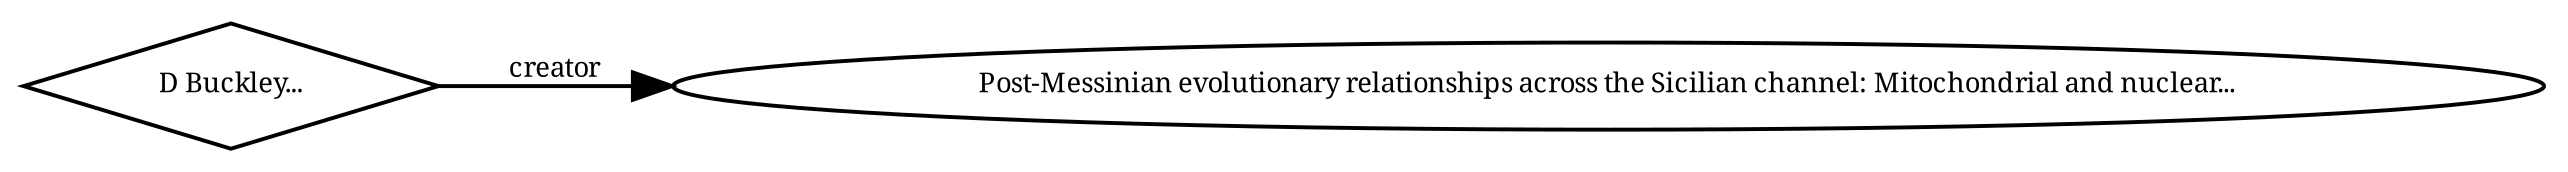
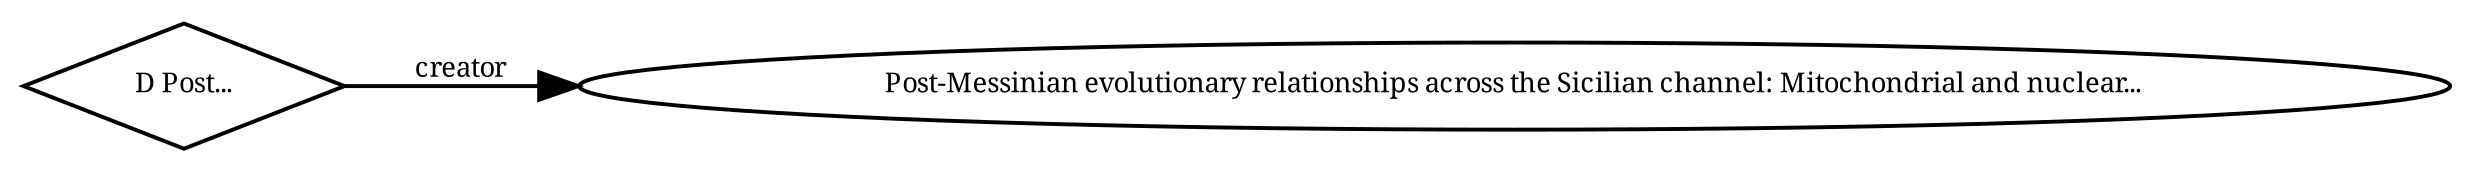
node "D Buckley...": label "D Buckley..." -> "D Post..."
